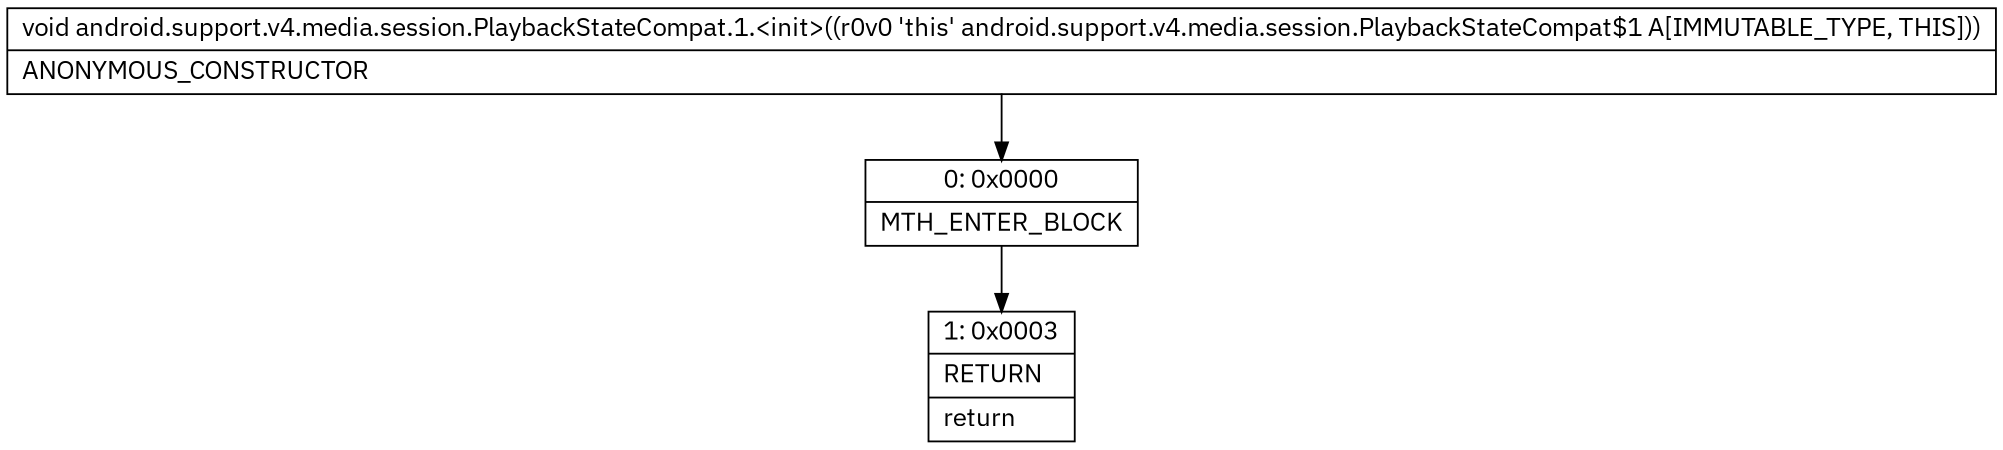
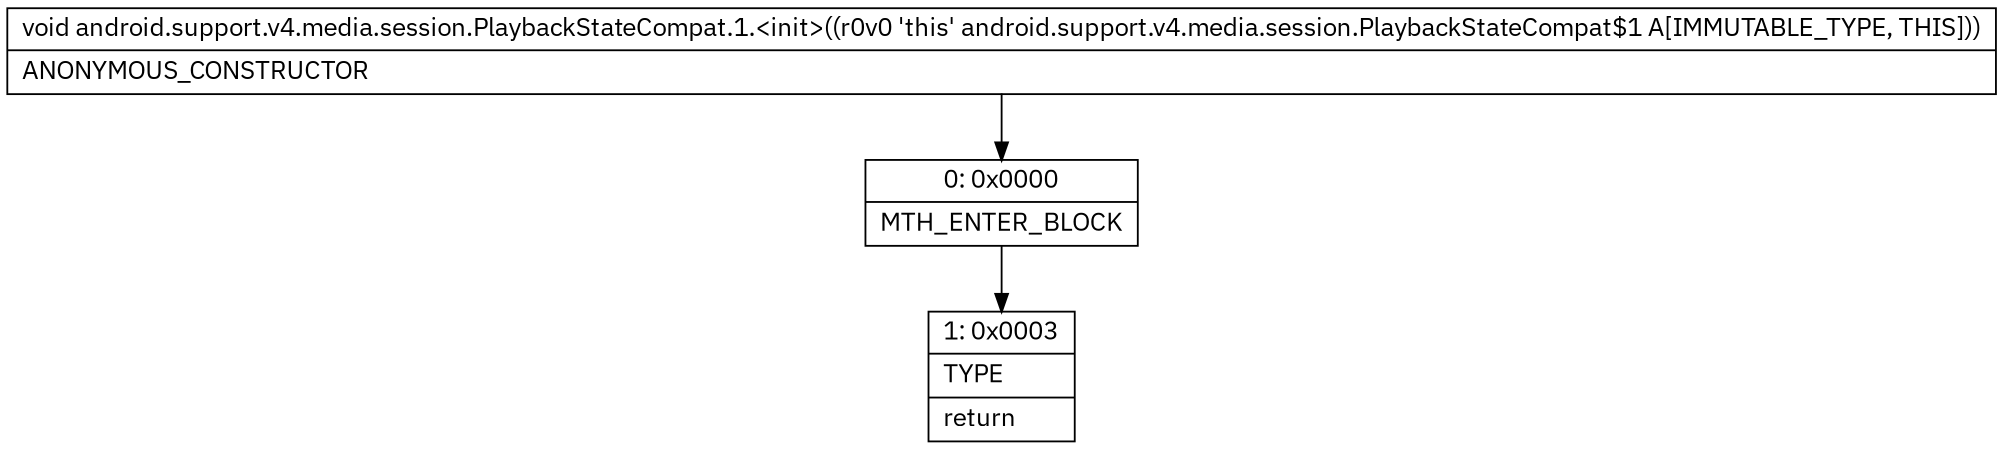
node "1: 0x0003": text "RETURN" -> "TYPE"
